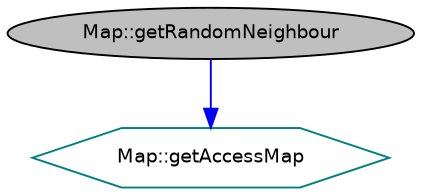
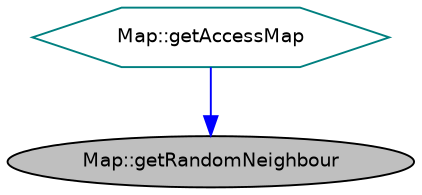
edge "Map::getRandomNeighbour" -> "Map::getAccessMap": reversed
